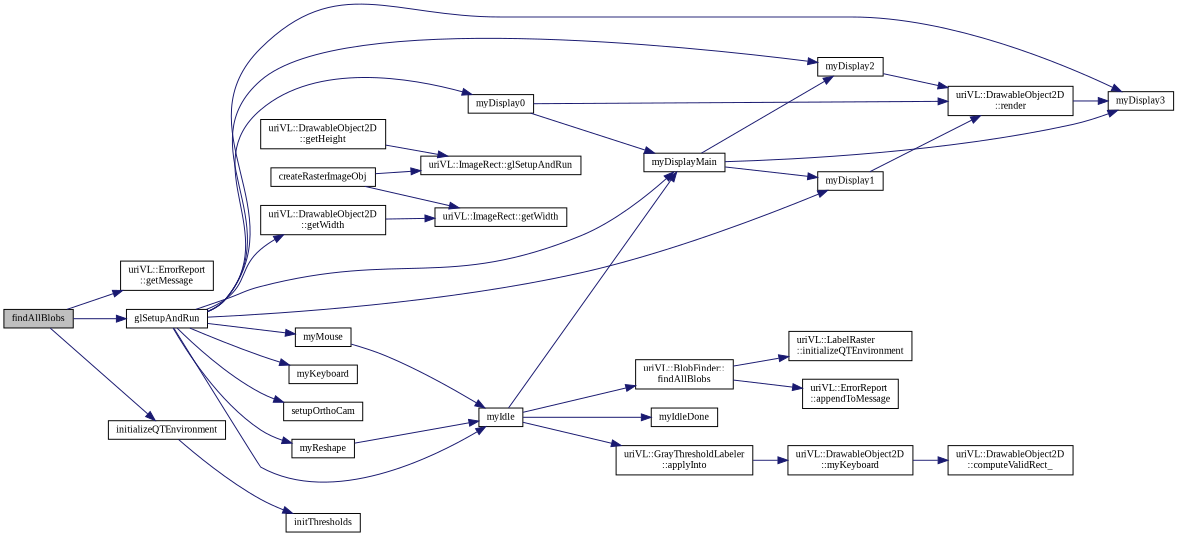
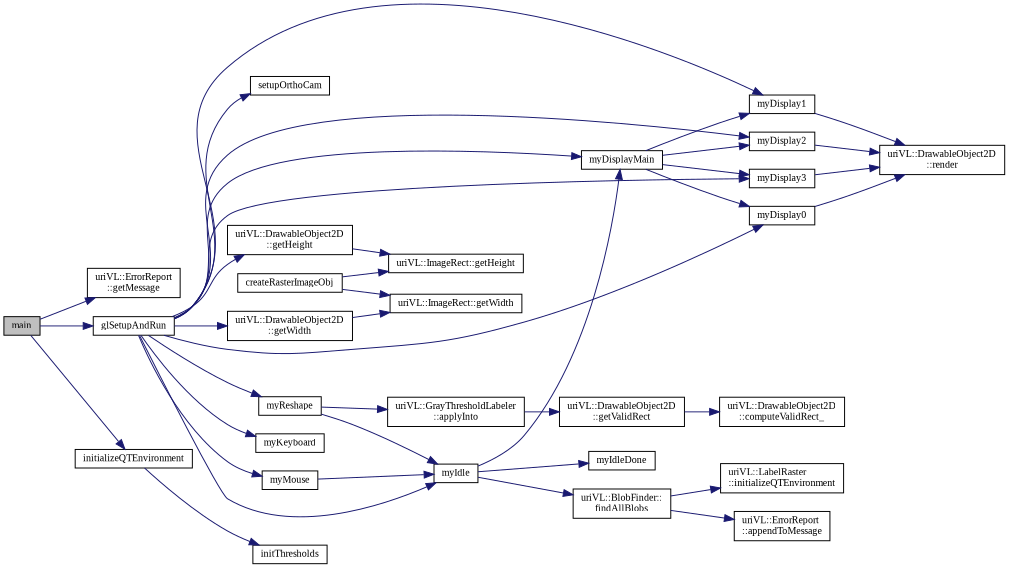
edge "uriVL::DrawableObject2D ::render" -> "myDisplay3": reversed
edge "myDisplay0" -> "myDisplayMain": reversed
node "uriVL::ImageRect::glSetupAndRun": label "uriVL::ImageRect::glSetupAndRun" -> "uriVL::ImageRect::getHeight"
edge "glSetupAndRun" -> "uriVL::DrawableObject2D ::getHeight": added
node "findAllBlobs": label "findAllBlobs" -> "main"
edge "myIdle" -> "uriVL::GrayThresholdLabeler ::applyInto": now "myReshape" -> "uriVL::GrayThresholdLabeler ::applyInto"
node "uriVL::DrawableObject2D ::myKeyboard": label "uriVL::DrawableObject2D ::myKeyboard" -> "uriVL::DrawableObject2D ::getValidRect"
